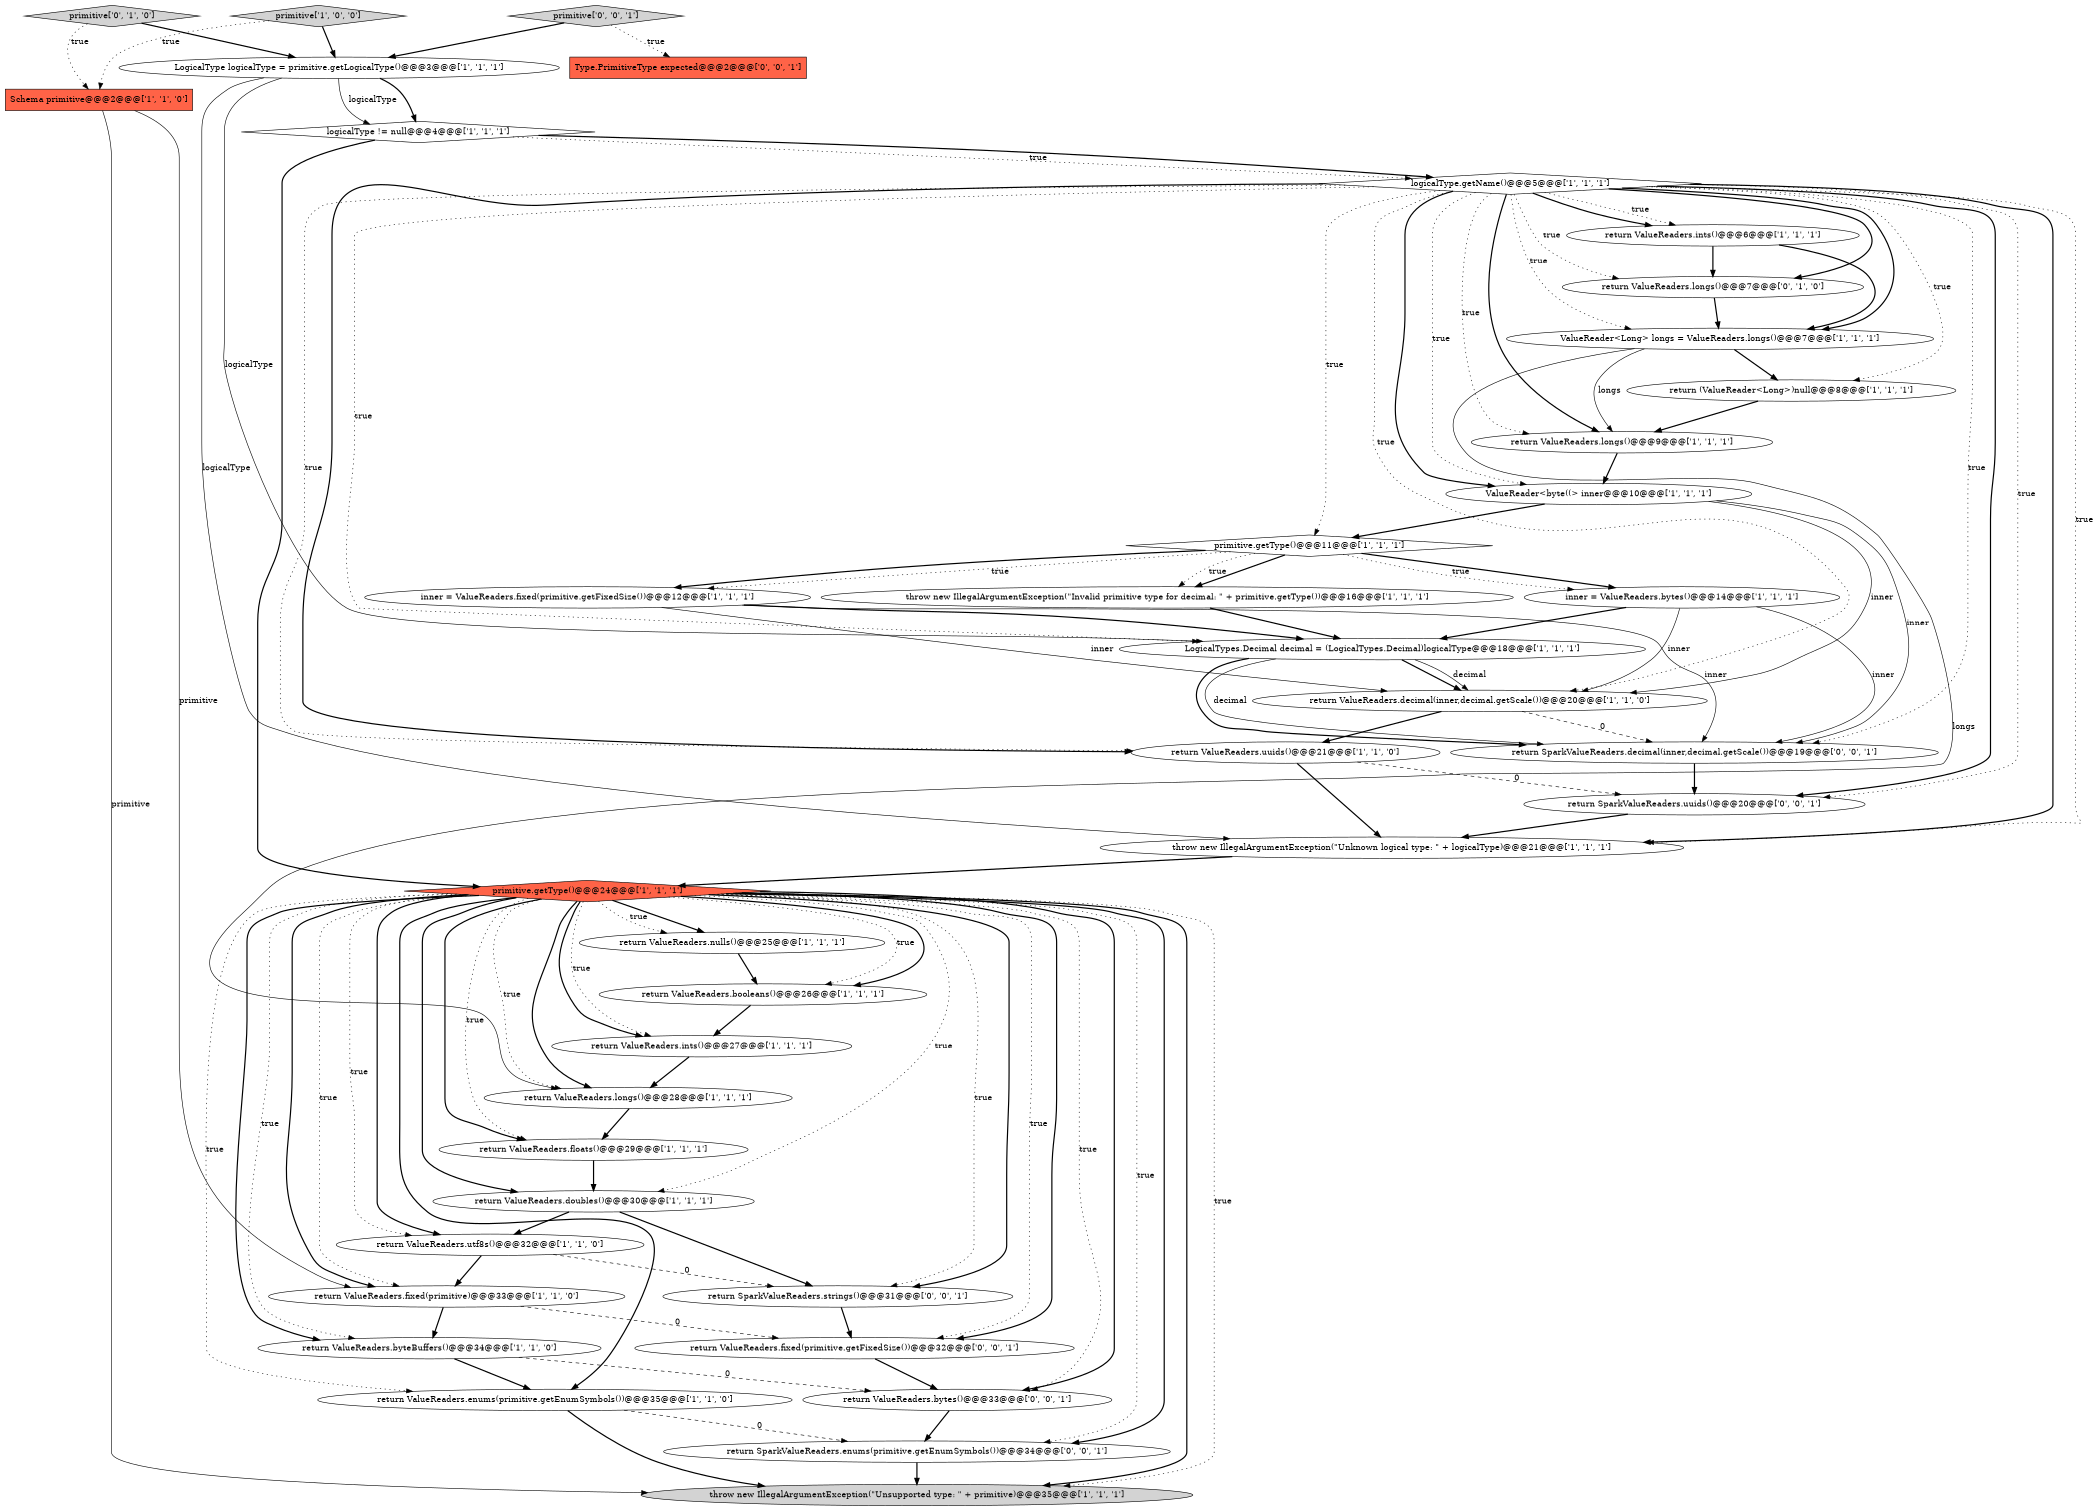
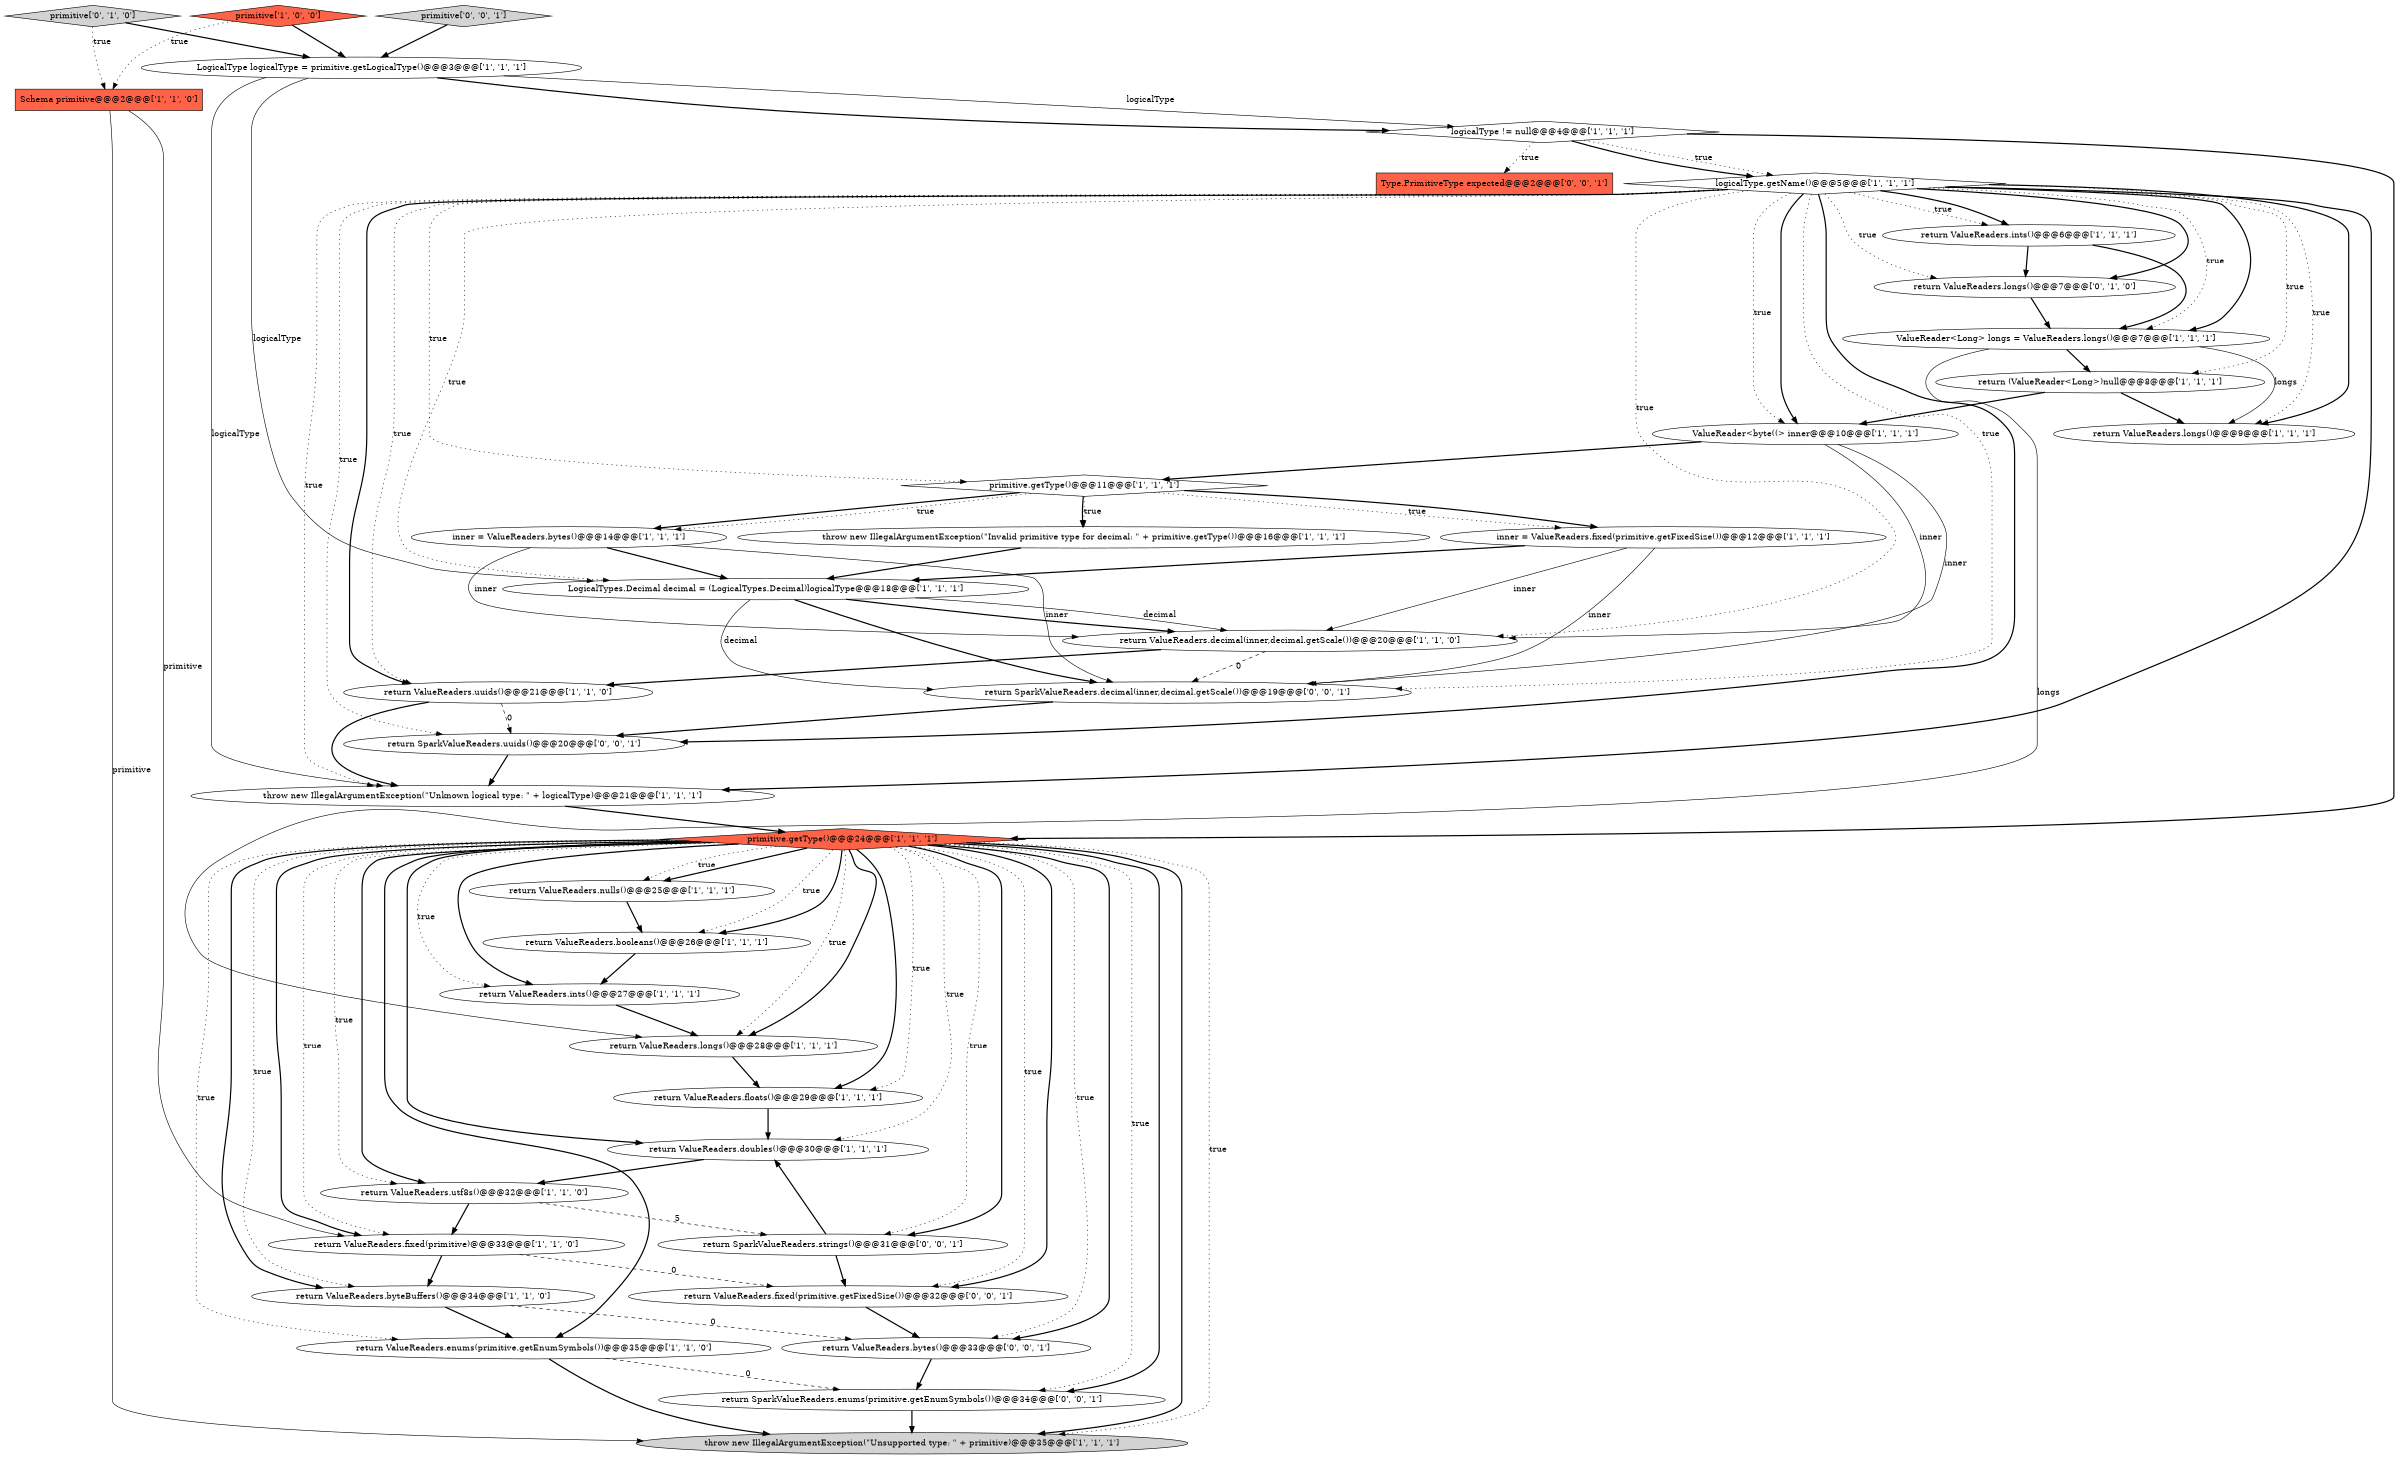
node "primitive['1', '0', '0']": fillcolor lightgray -> tomato
edge "primitive['0', '0', '1']" -> "Type.PrimitiveType expected@@@2@@@['0', '0', '1']": now "logicalType != null@@@4@@@['1', '1', '1']" -> "Type.PrimitiveType expected@@@2@@@['0', '0', '1']"
edge "return ValueReaders.longs()@@@9@@@['1', '1', '1']" -> "ValueReader<byte((> inner@@@10@@@['1', '1', '1']": now "return (ValueReader<Long>)null@@@8@@@['1', '1', '1']" -> "ValueReader<byte((> inner@@@10@@@['1', '1', '1']"
edge "return ValueReaders.doubles()@@@30@@@['1', '1', '1']" -> "return SparkValueReaders.strings()@@@31@@@['0', '0', '1']": reversed
edge "return ValueReaders.utf8s()@@@32@@@['1', '1', '0']" -> "return SparkValueReaders.strings()@@@31@@@['0', '0', '1']": label "0" -> "5"
